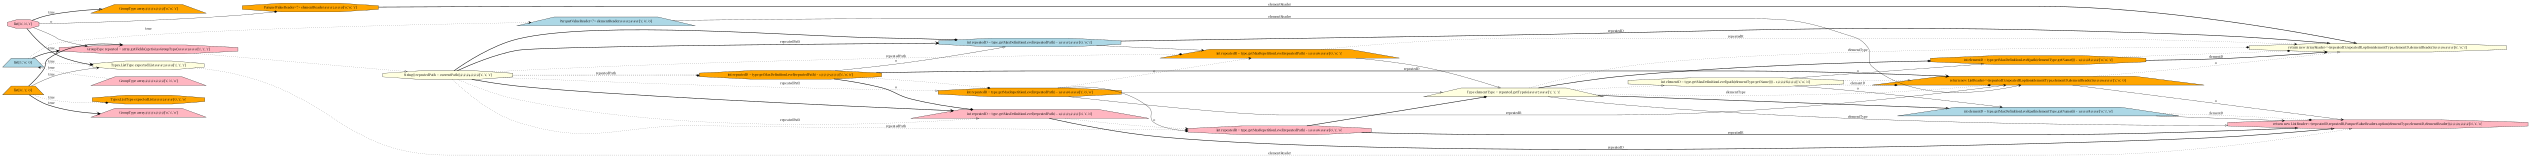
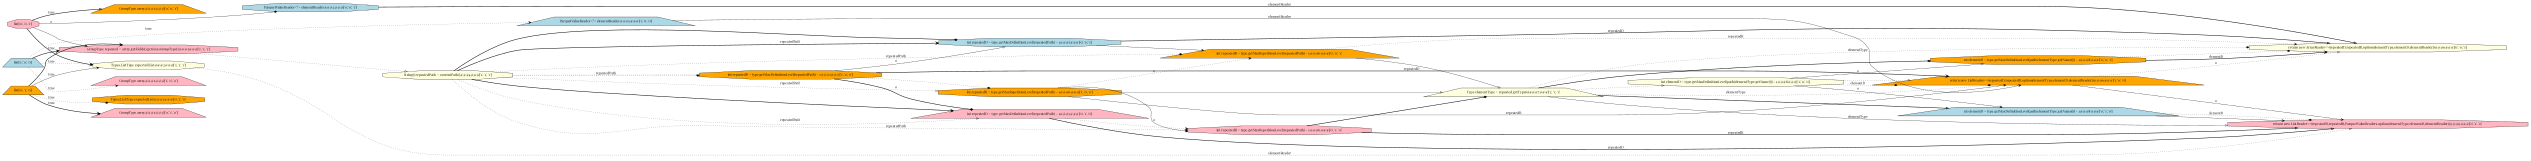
node "ParquetValueReader<?> elementReader@@@2@@@['0', '0', '1']": fillcolor orange -> lightblue
edge "GroupType array@@@2@@@['1', '0', '0']" -> "list['1', '0', '0']": reversed
